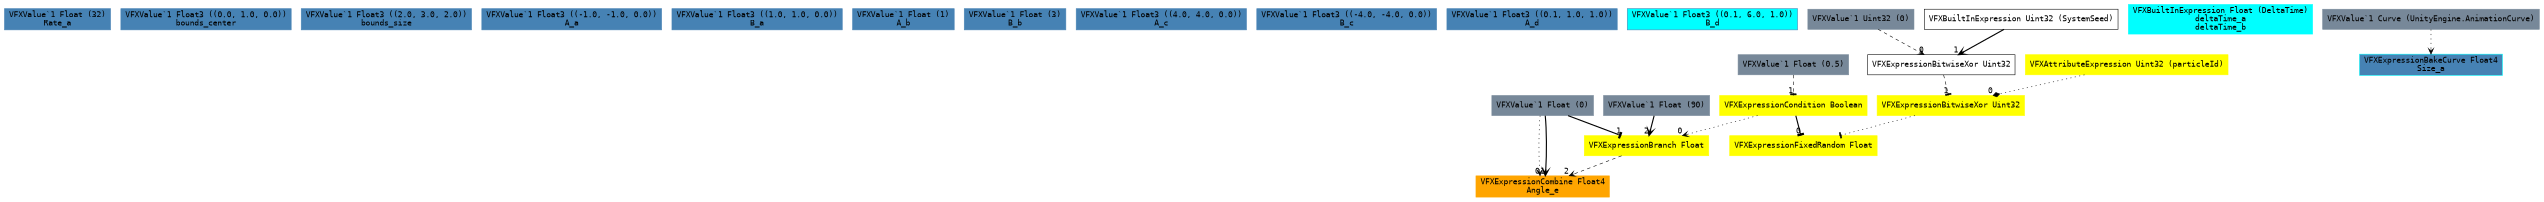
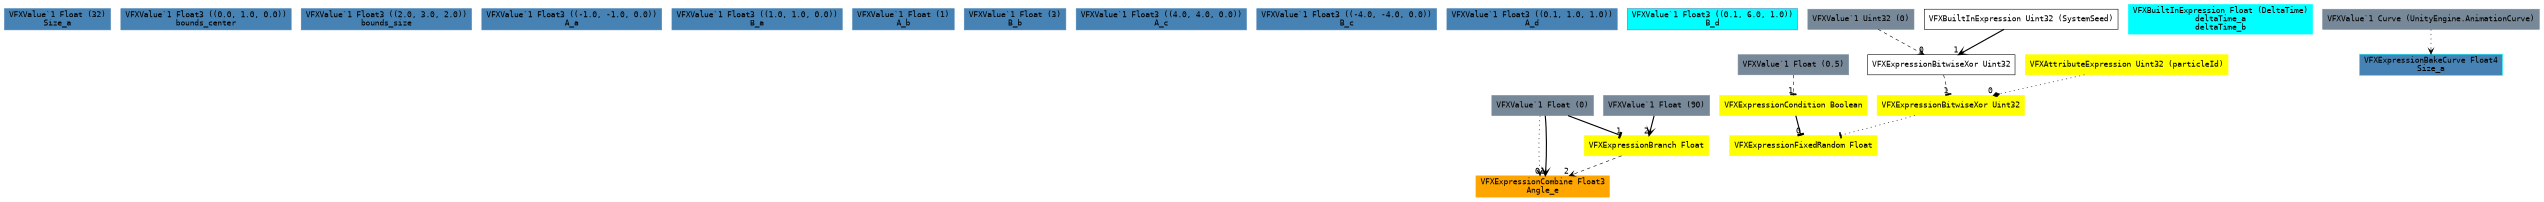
node "VFXValue`1 Float (32) Rate_a": label "VFXValue`1 Float (32) Rate_a" -> "VFXValue`1 Float (32) Size_a"
edge "VFXExpressionCondition Boolean" -> "VFXExpressionBranch Float": removed
node "VFXExpressionCombine Float4 Angle_e": label "VFXExpressionCombine Float4 Angle_e" -> "VFXExpressionCombine Float3 Angle_e"
